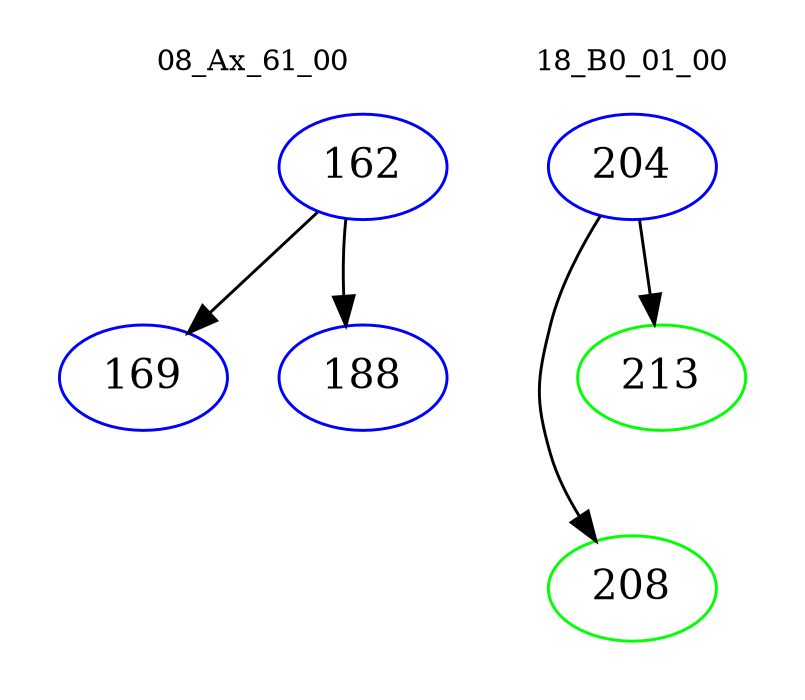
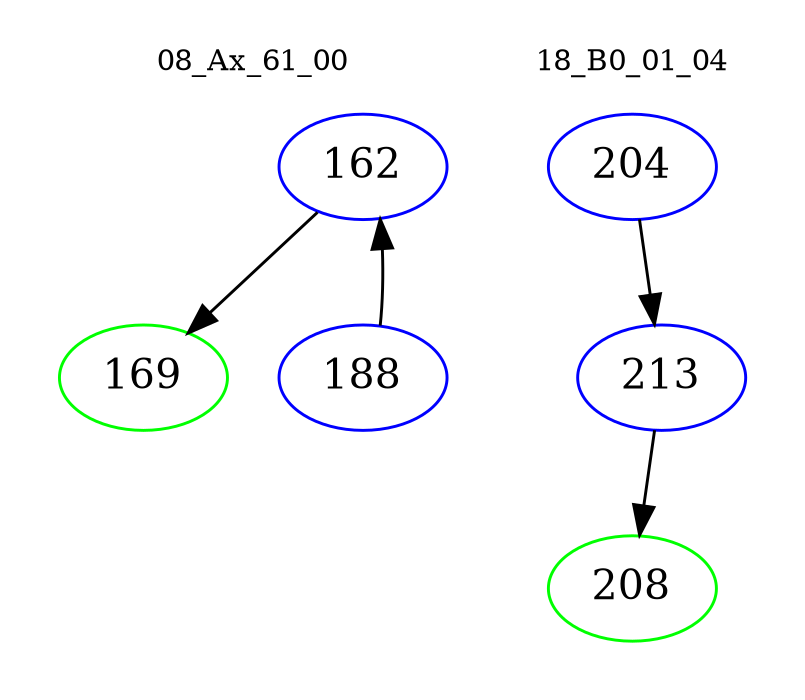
cluster "18_B0_01_00": label "18_B0_01_00" -> "18_B0_01_04"
edge "162" -> "188": reversed
edge "204" -> "208": now "213" -> "208"
node "169": color blue -> green
node "213": color green -> blue
